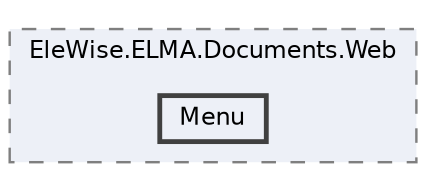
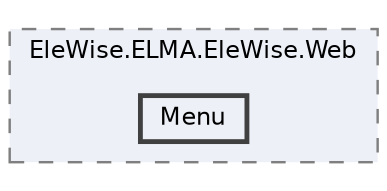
cluster "EleWise.ELMA.Documents.Web": label "EleWise.ELMA.Documents.Web" -> "EleWise.ELMA.EleWise.Web"
